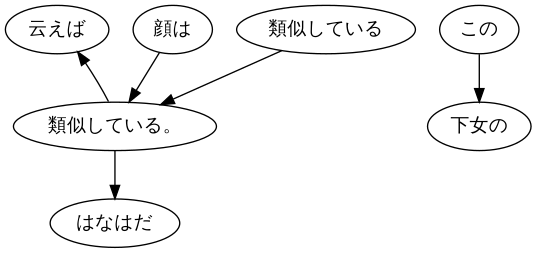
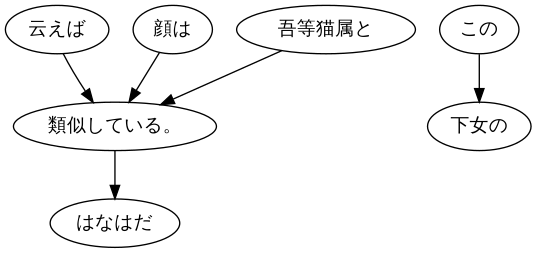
node "類似している": label "類似している" -> "吾等猫属と"
edge "類似している。" -> "云えば": reversed
